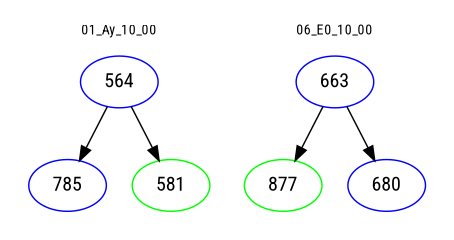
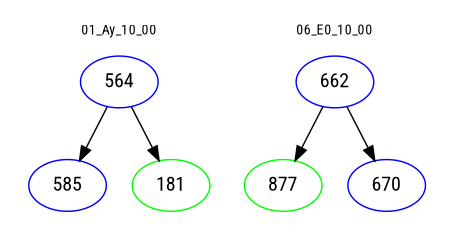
node "663": label "663" -> "662"
node "785": label "785" -> "585"
node "581": label "581" -> "181"
node "680": label "680" -> "670"
